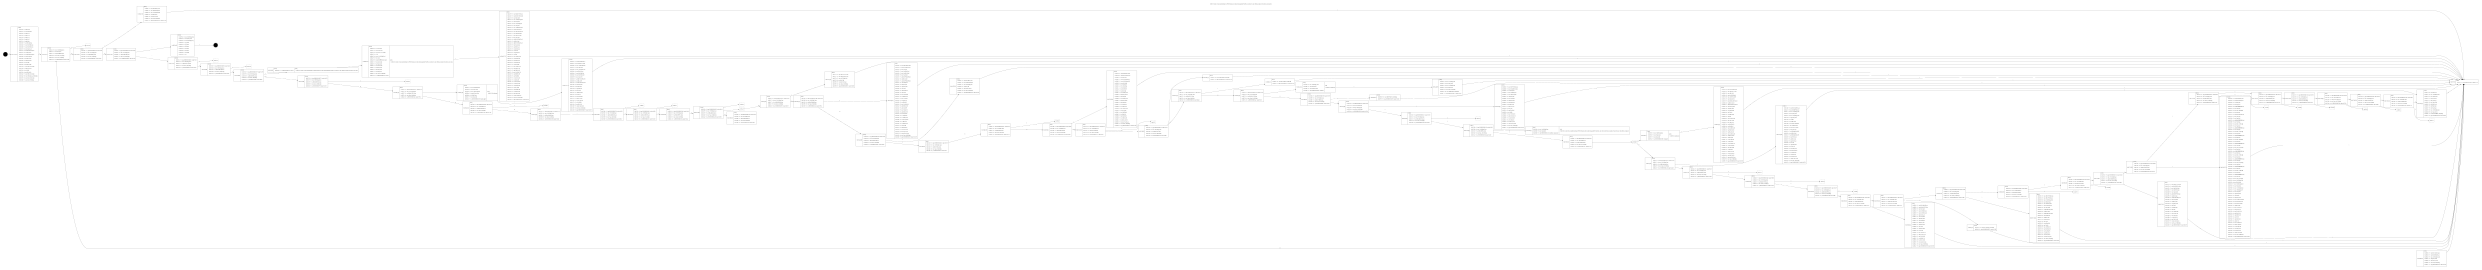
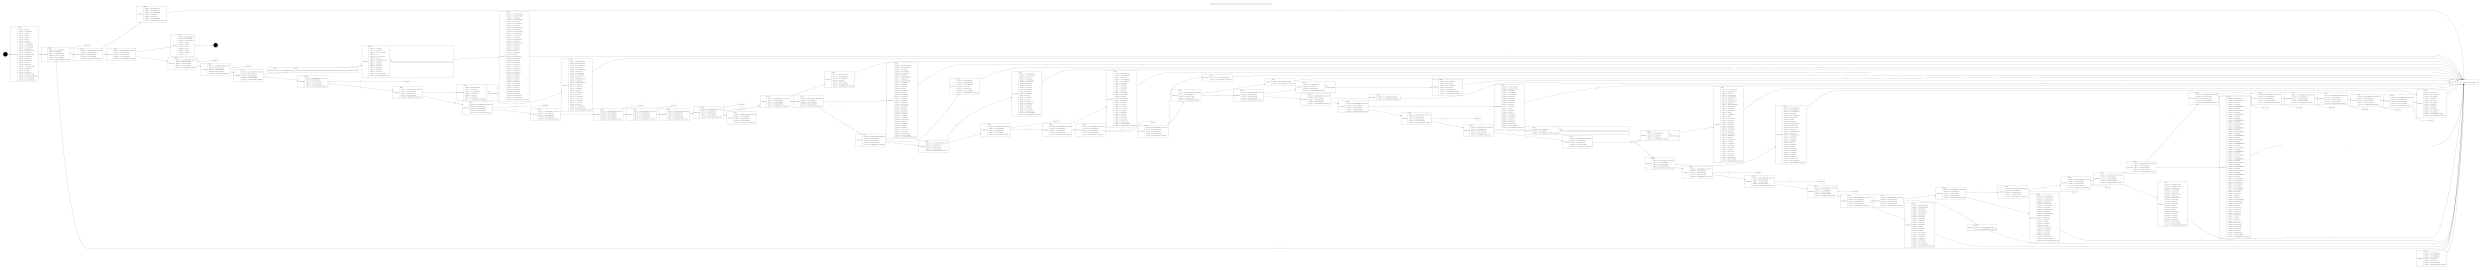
node "0x401eee [86]": added
